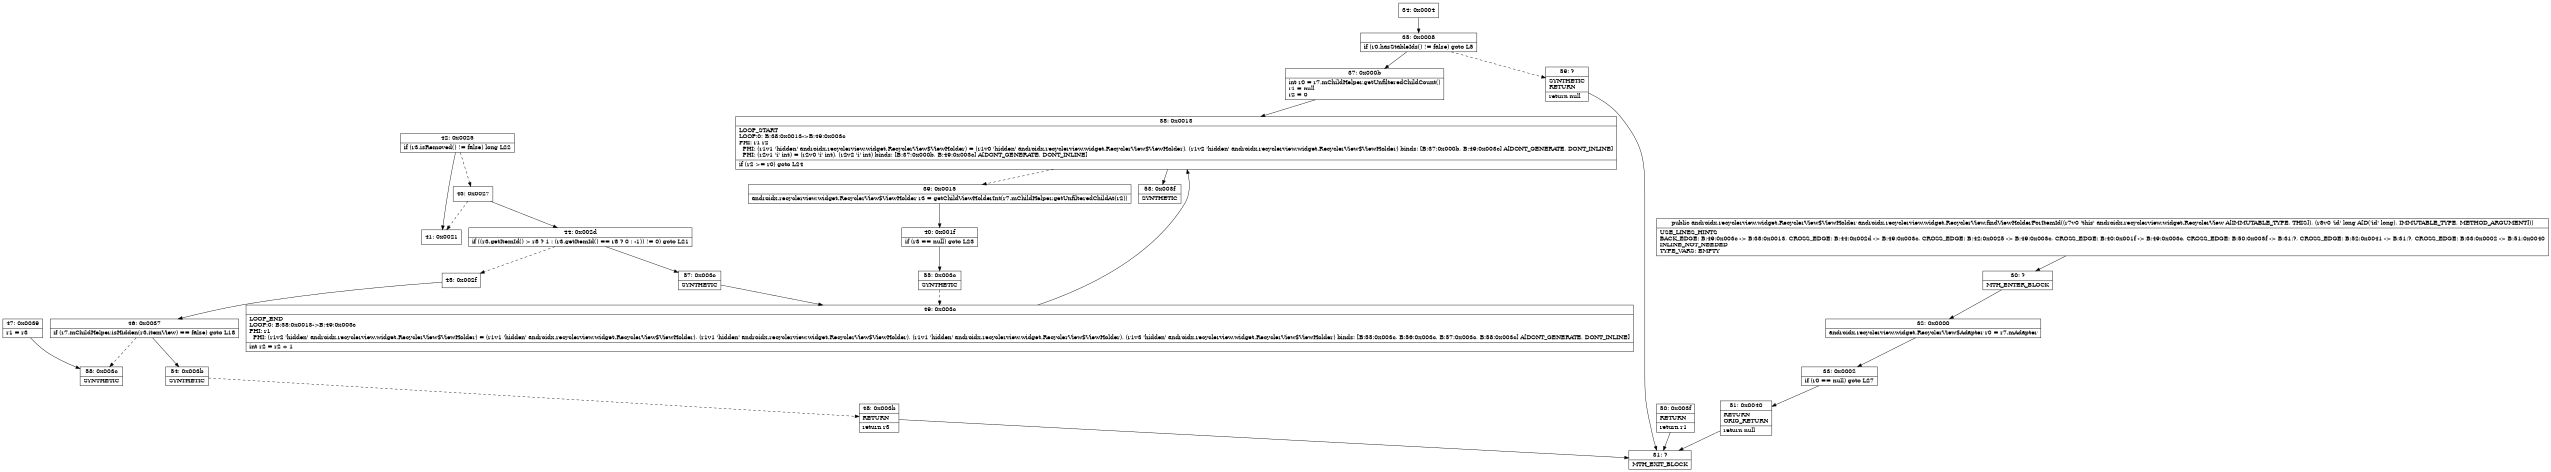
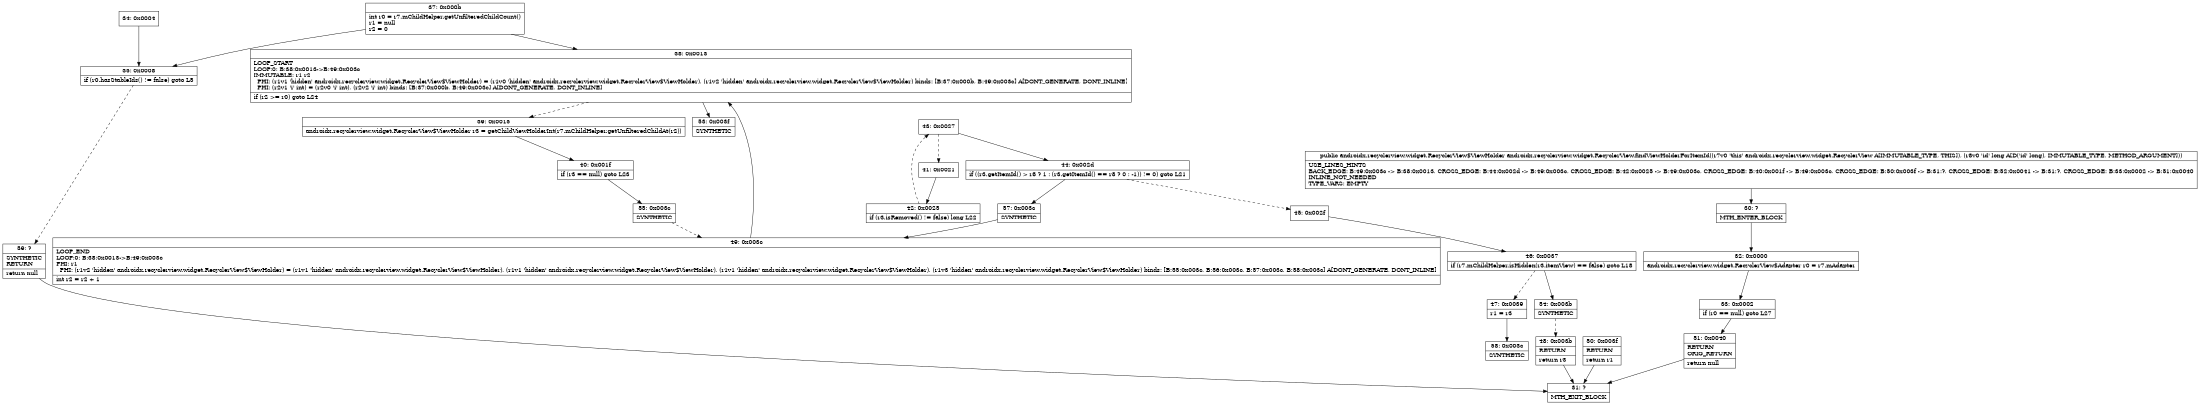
edge "35: 0x0008" -> "37: 0x000b": reversed
node "38: 0x0013": text "PHI: r1 r2" -> "IMMUTABLE: r1 r2"
edge "42: 0x0025" -> "41: 0x0021": reversed
edge "46: 0x0037" -> "58: 0x003c": now "46: 0x0037" -> "47: 0x0039"
